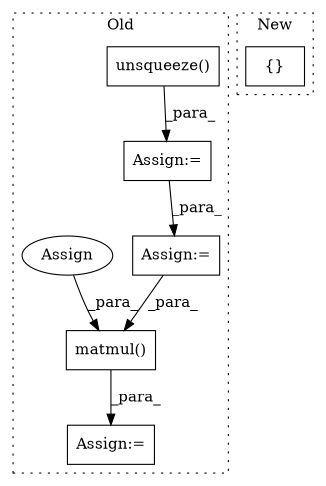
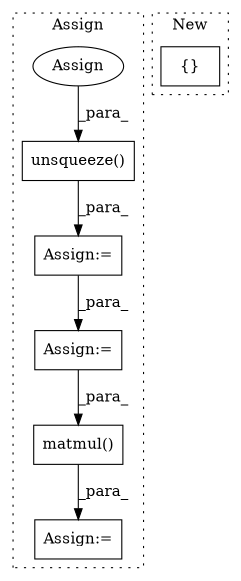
cluster "Old": label "Old" -> "Assign"
edge "Assign" -> "matmul()": now "Assign" -> "unsqueeze()"
